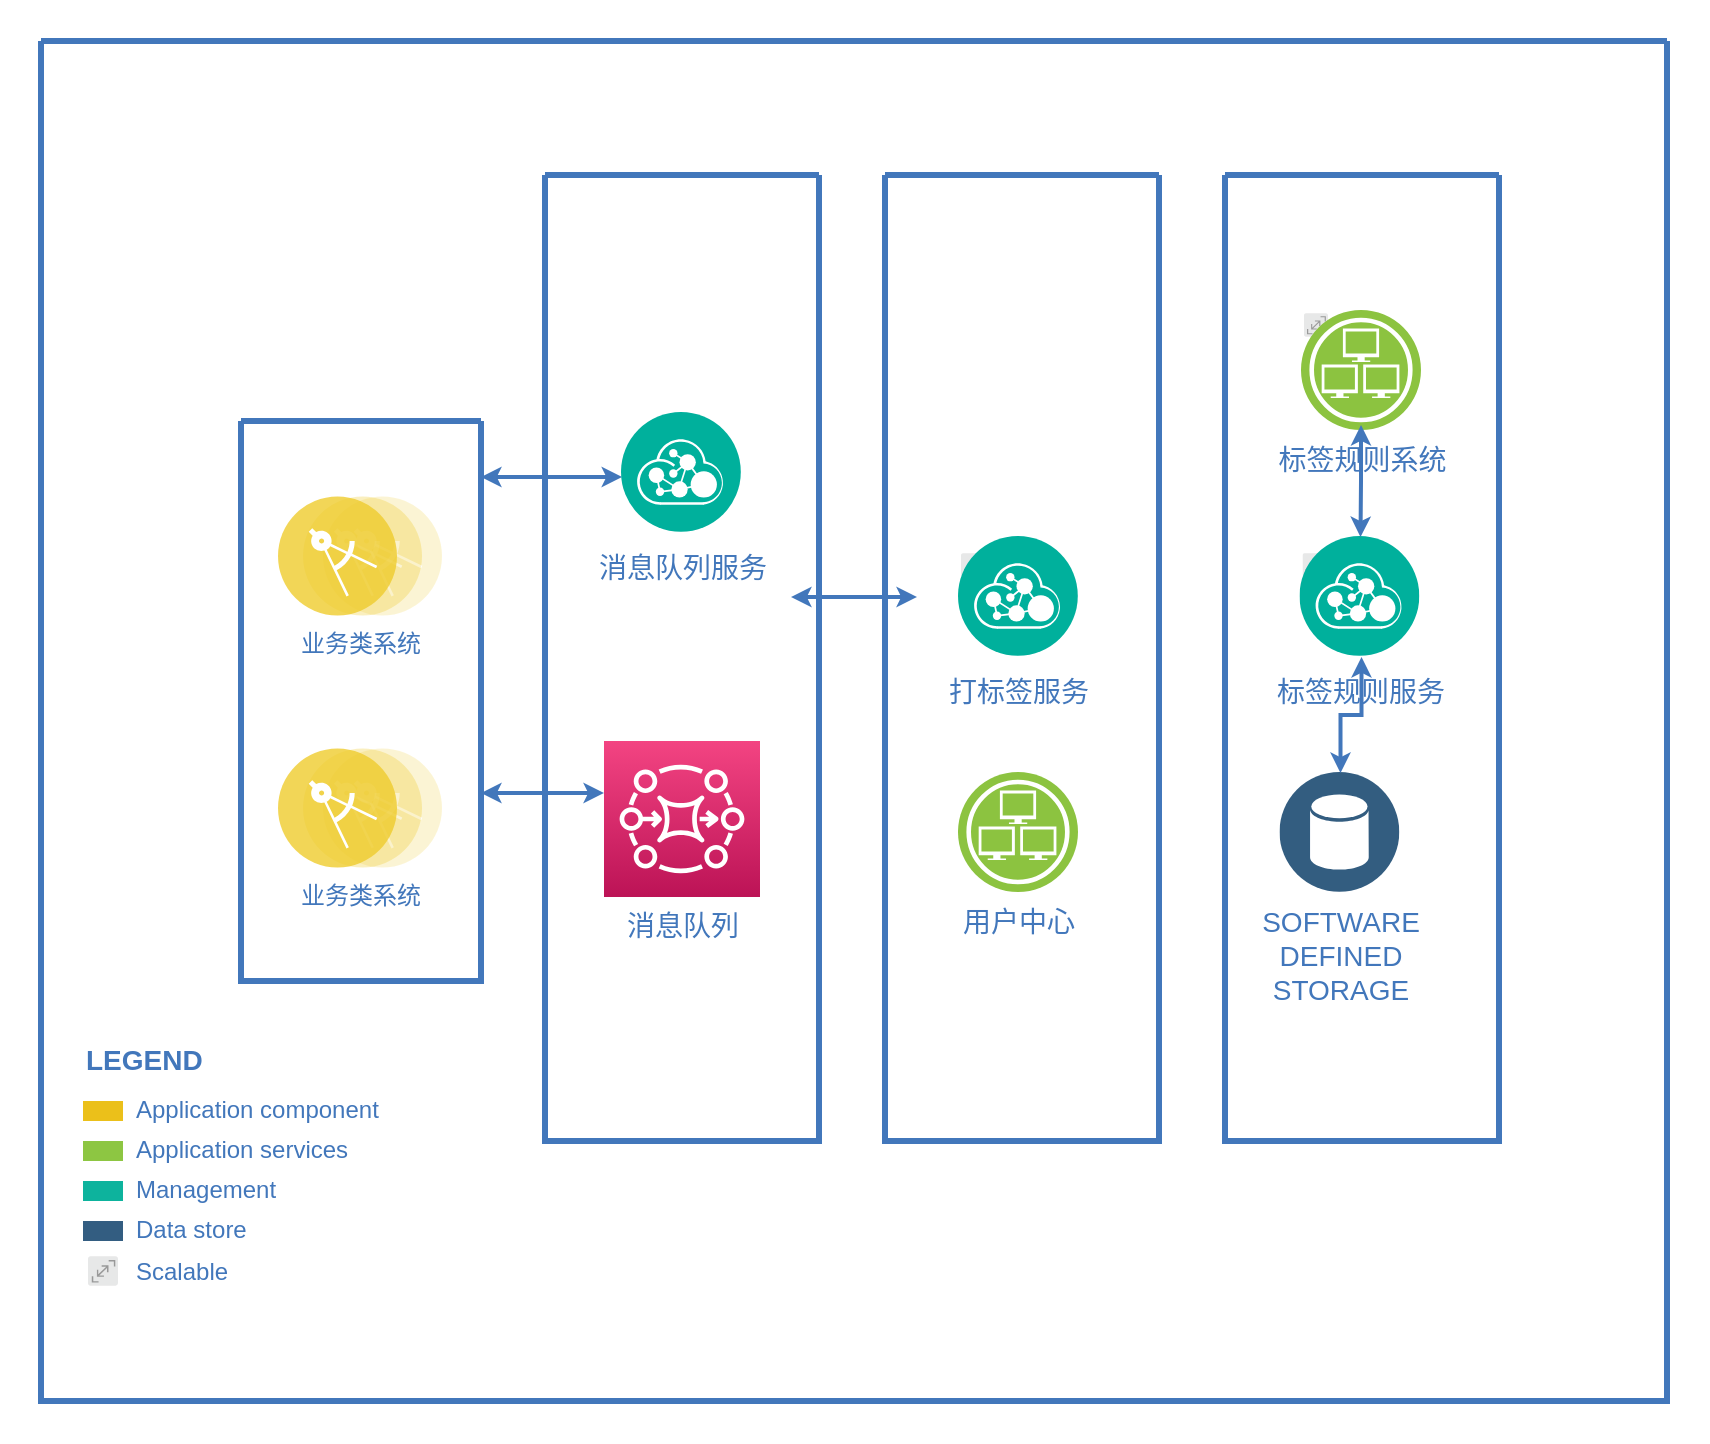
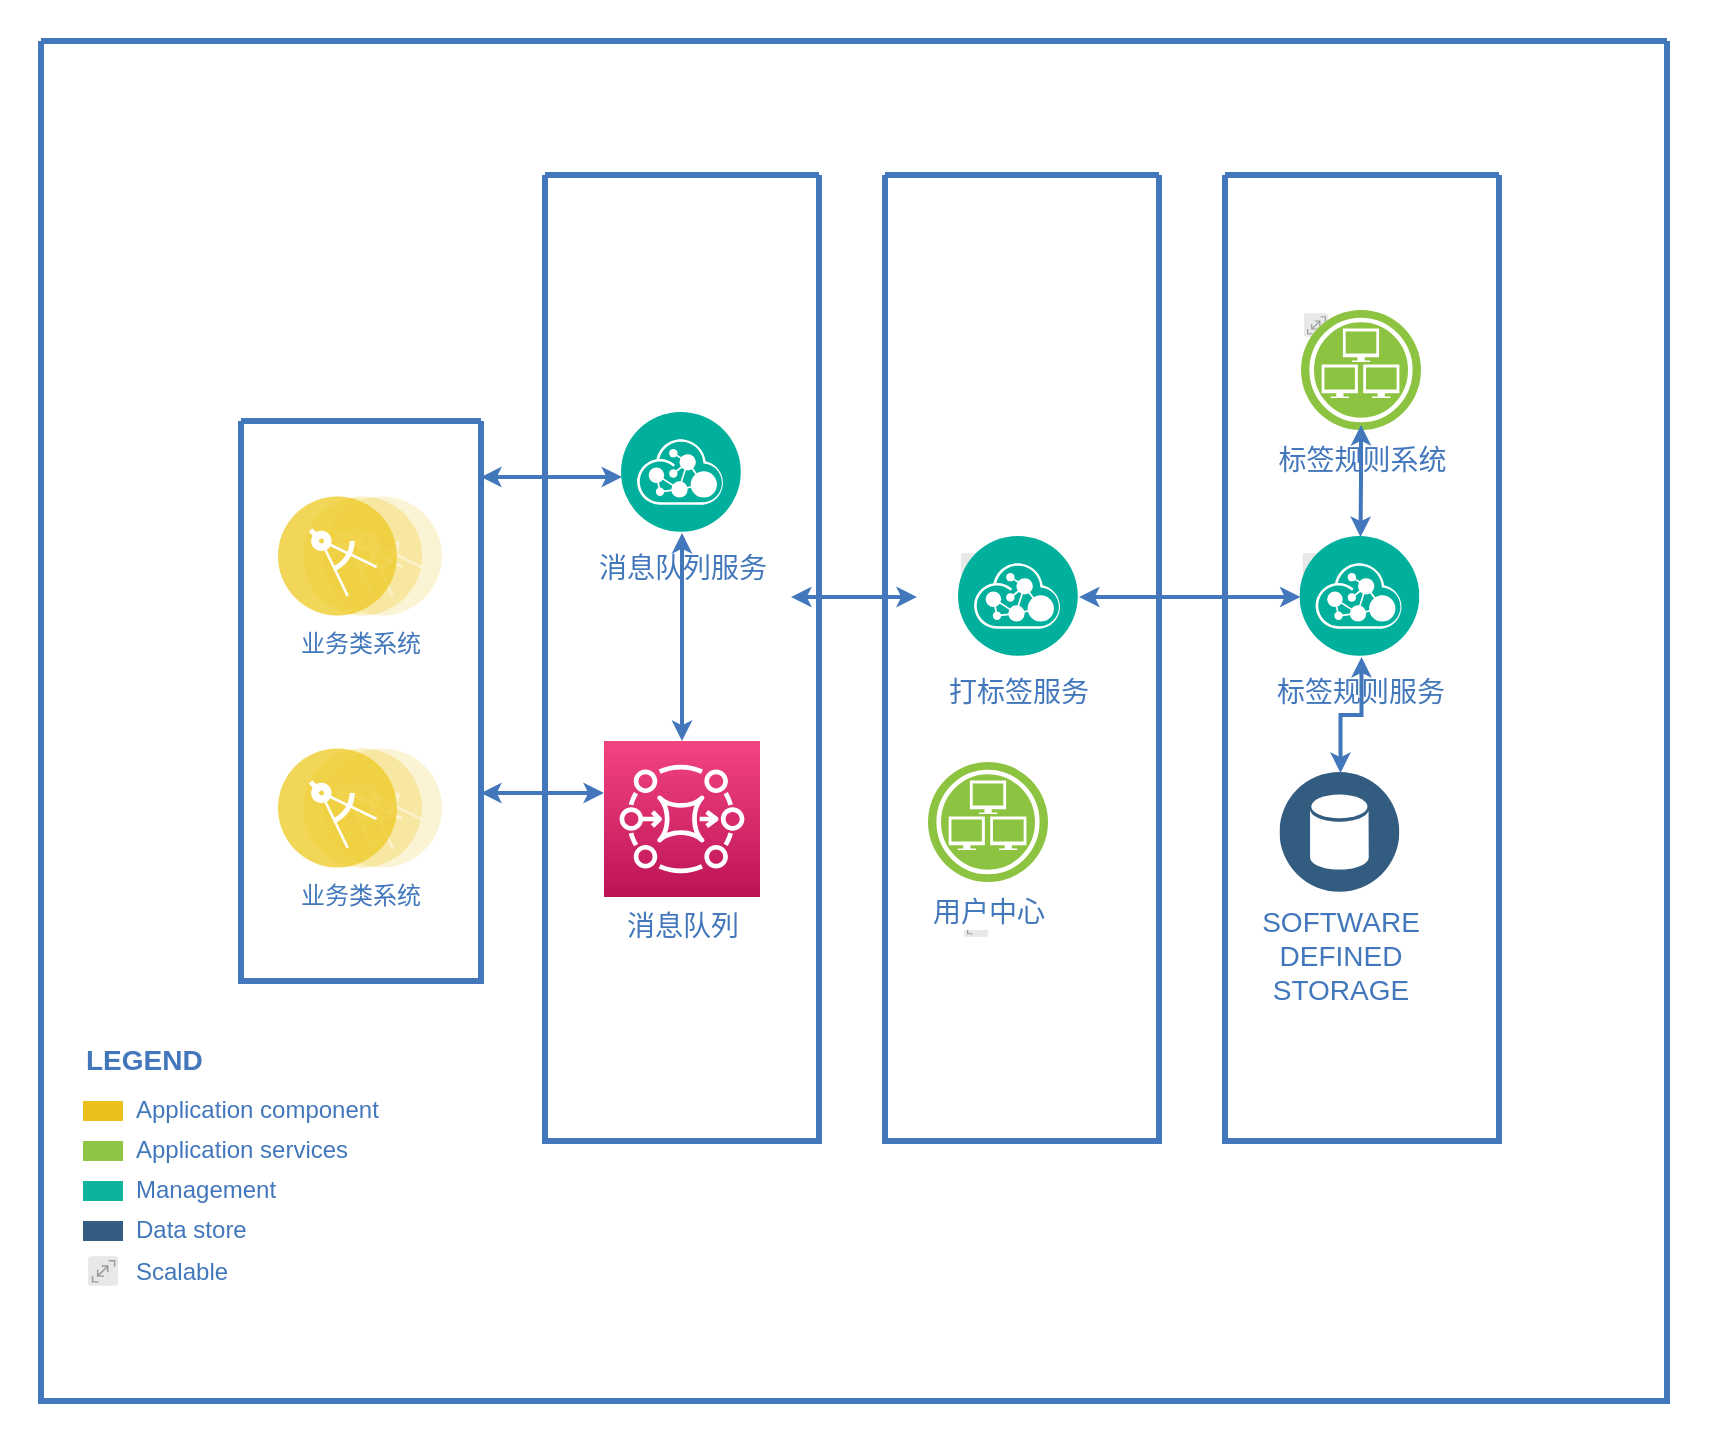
edge "打标签服务" -- "标签规则服务": added
edge "消息队列服务" -- "消息队列": added
node "用户中心": moved (1019, 833) -> (989, 823)
